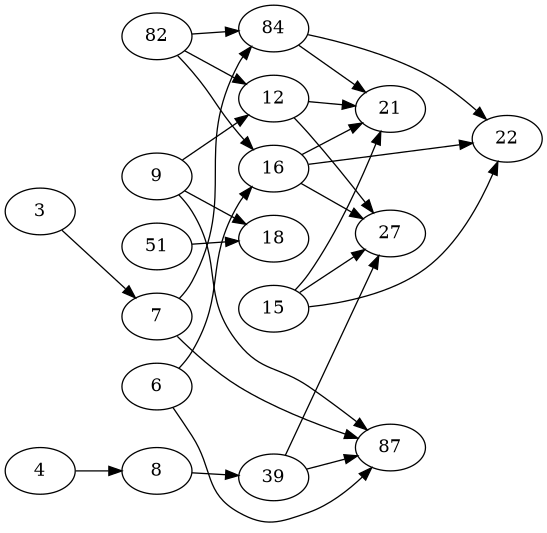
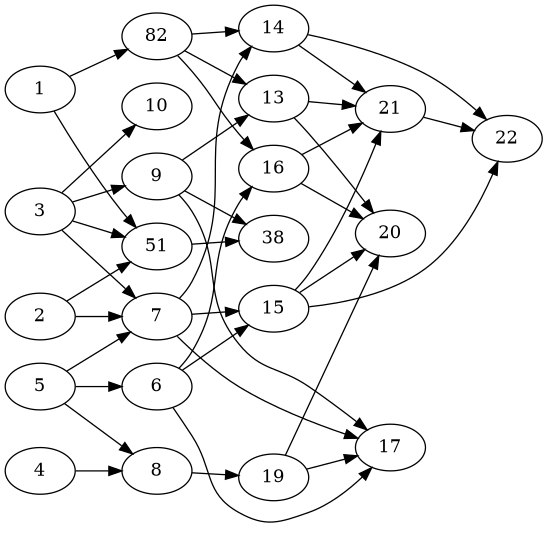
node "84": label "84" -> "14"
node "1": added
node "12": label "12" -> "13"
node "10": added
edge "16" -> "22": now "21" -> "22"
edge "3" -> "9": added
edge "3" -> "51": added
node "27": label "27" -> "20"
node "18": label "18" -> "38"
edge "7" -> "15": added
node "2": added
edge "6" -> "15": added
node "5": added
node "87": label "87" -> "17"
node "39": label "39" -> "19"
